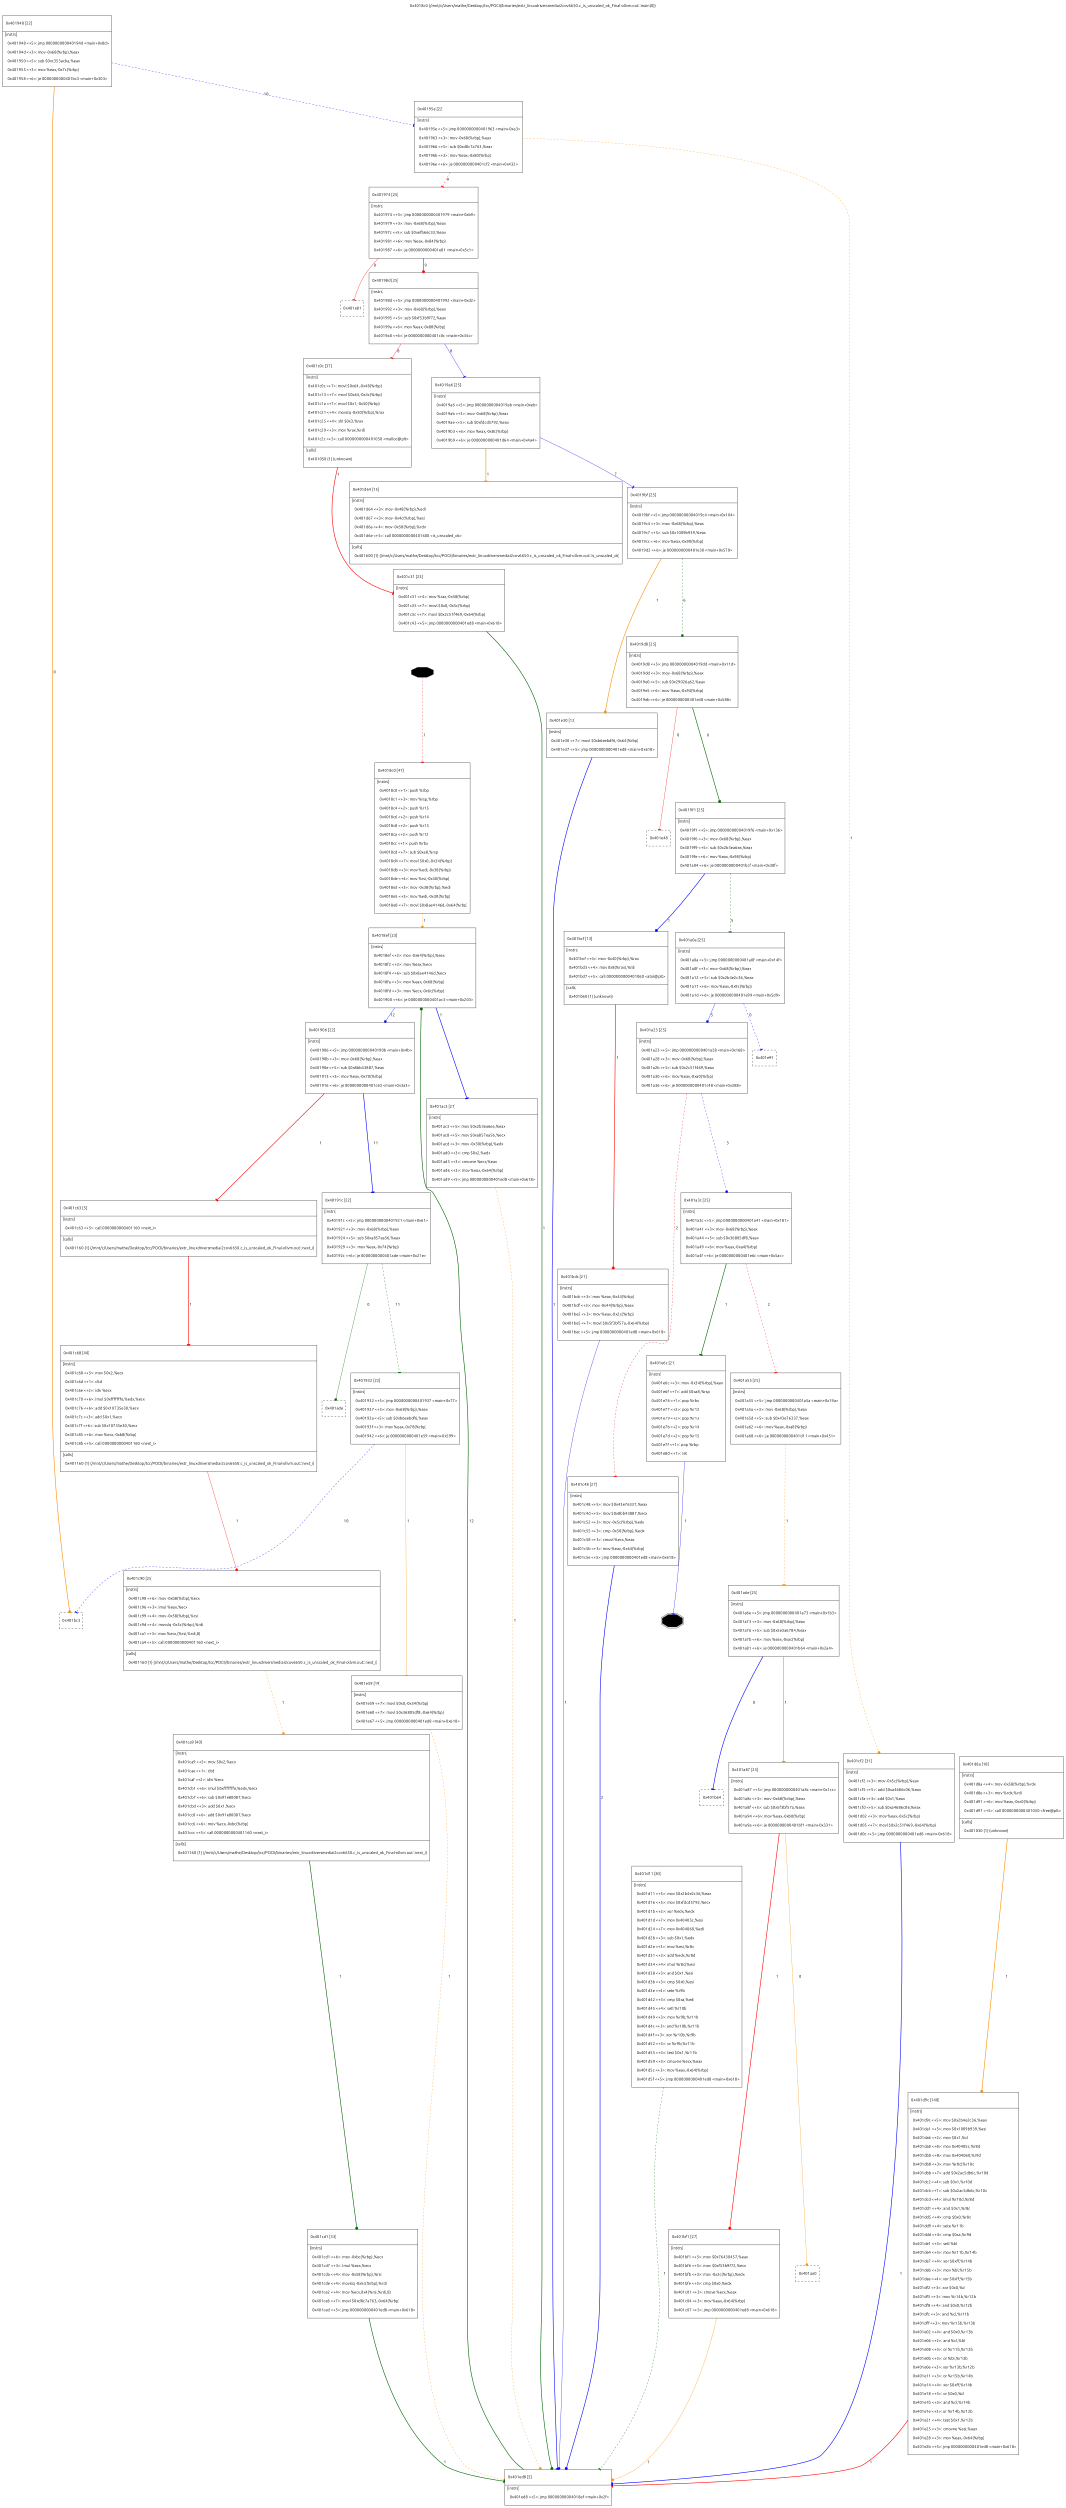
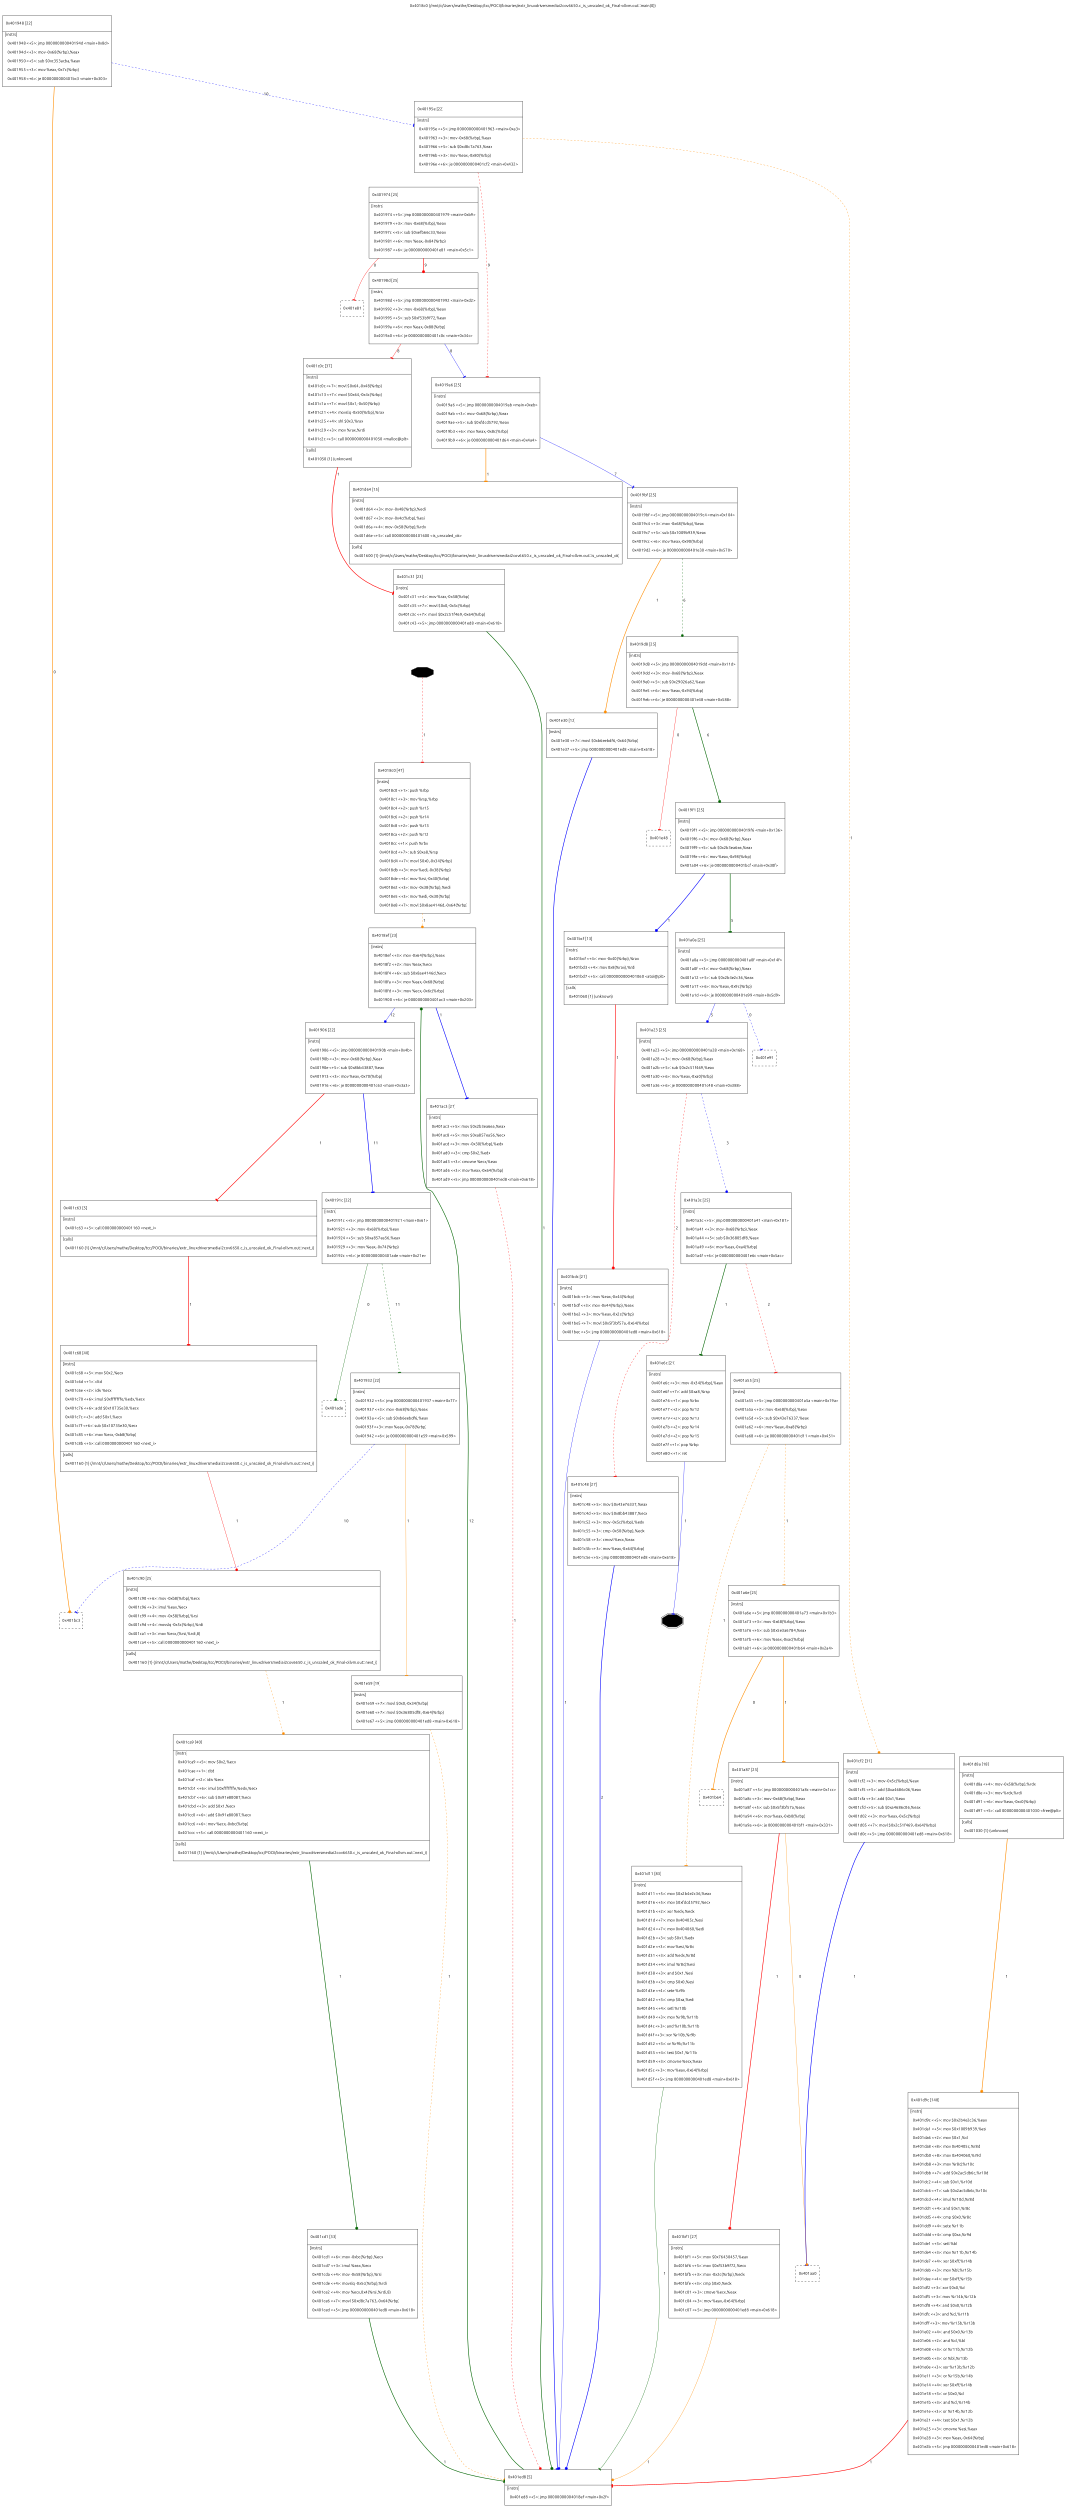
edge "0x40195e [22]" -> "0x401974 [25]": now "0x40195e [22]" -> "0x4019a6 [25]"
edge "0x4019f1 [25]" -> "0x401a0a [25]": style dashed -> bold
edge "0x401a55 [25]" -> "0x401d11 [83]": added, label "1"
edge "0x401a6e [25]" -> "0x401b64": color blue -> darkorange
edge "0x401ac3 [27]" -> "0x401ed8 [5]": color darkorange -> red
edge "0x401cf2 [31]" -> "0x401ed8 [5]": now "0x401cf2 [31]" -> "0x401aa0"
edge "0x401d11 [83]" -> "0x401ed8 [5]": style dashed -> solid
